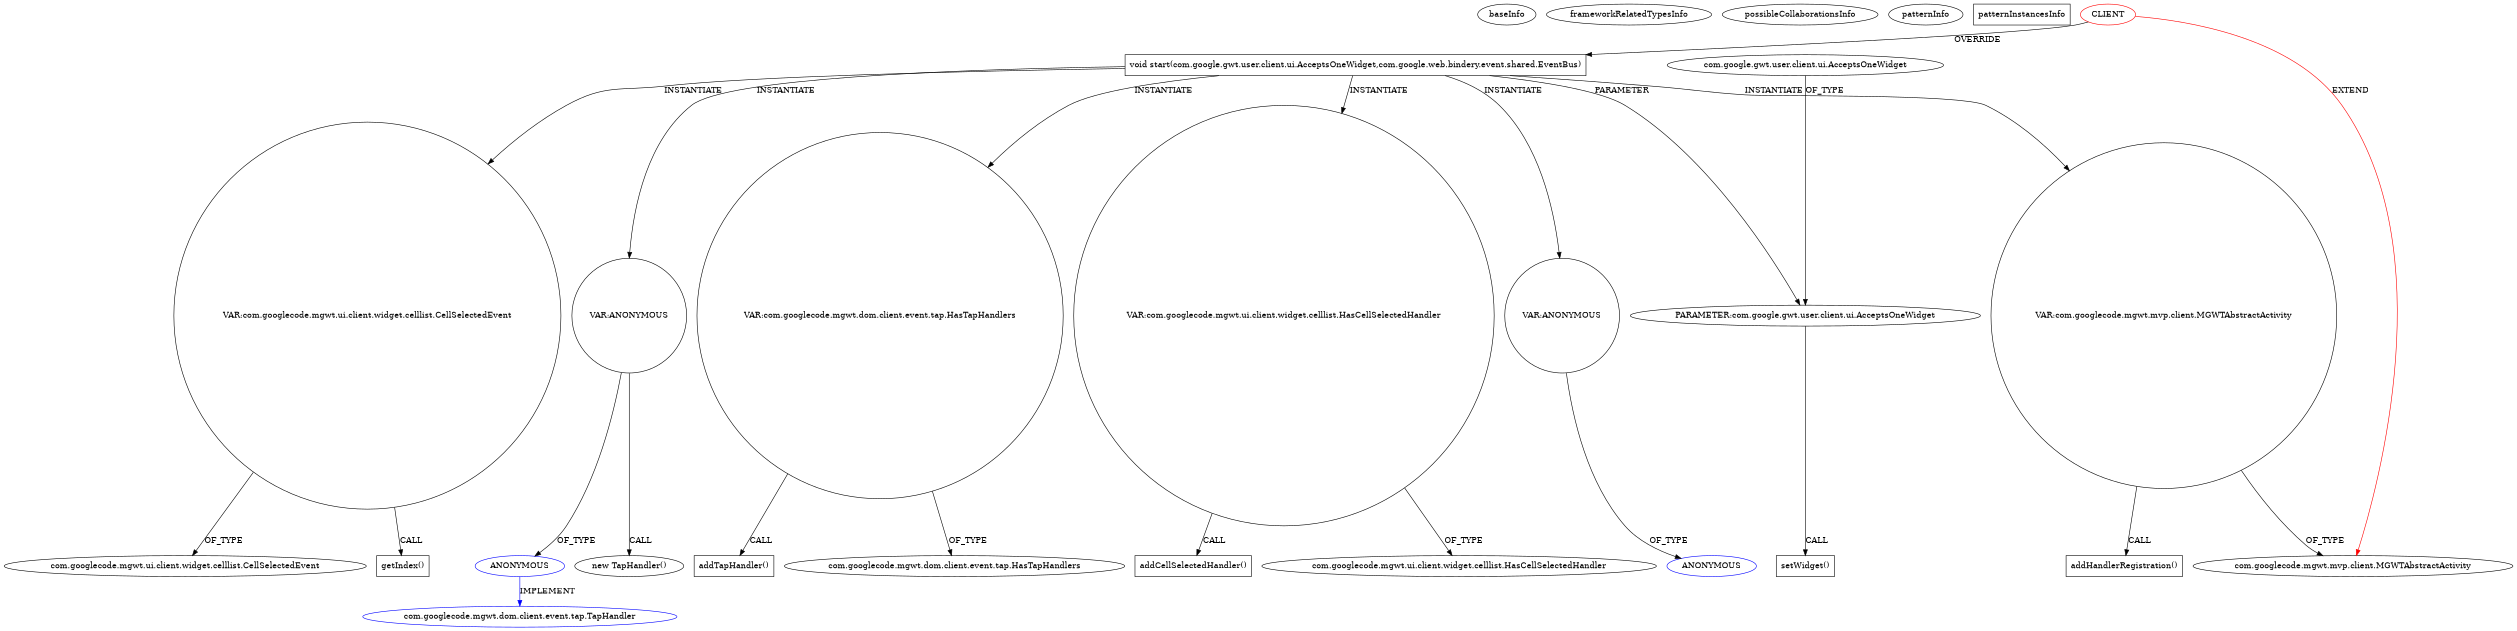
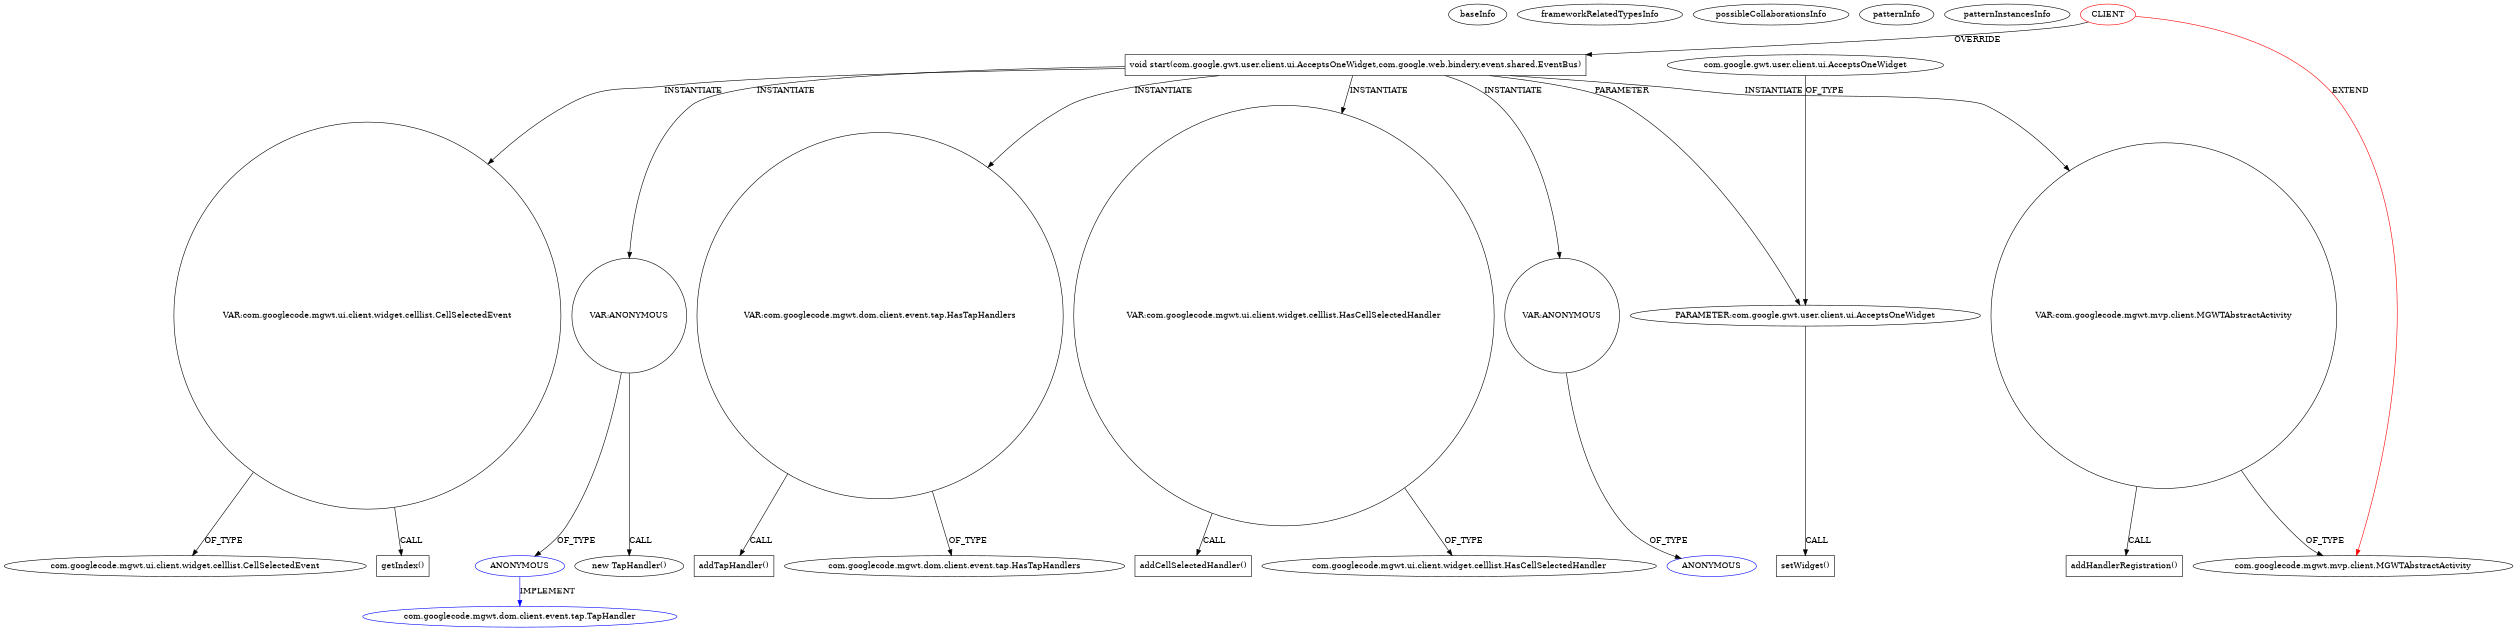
node "patternInstancesInfo": shape box -> ellipse
